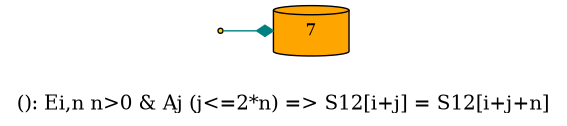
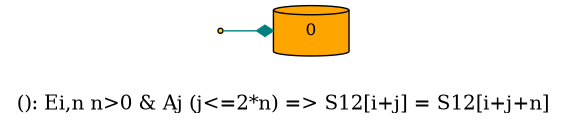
node "7": label "7" -> "0"
